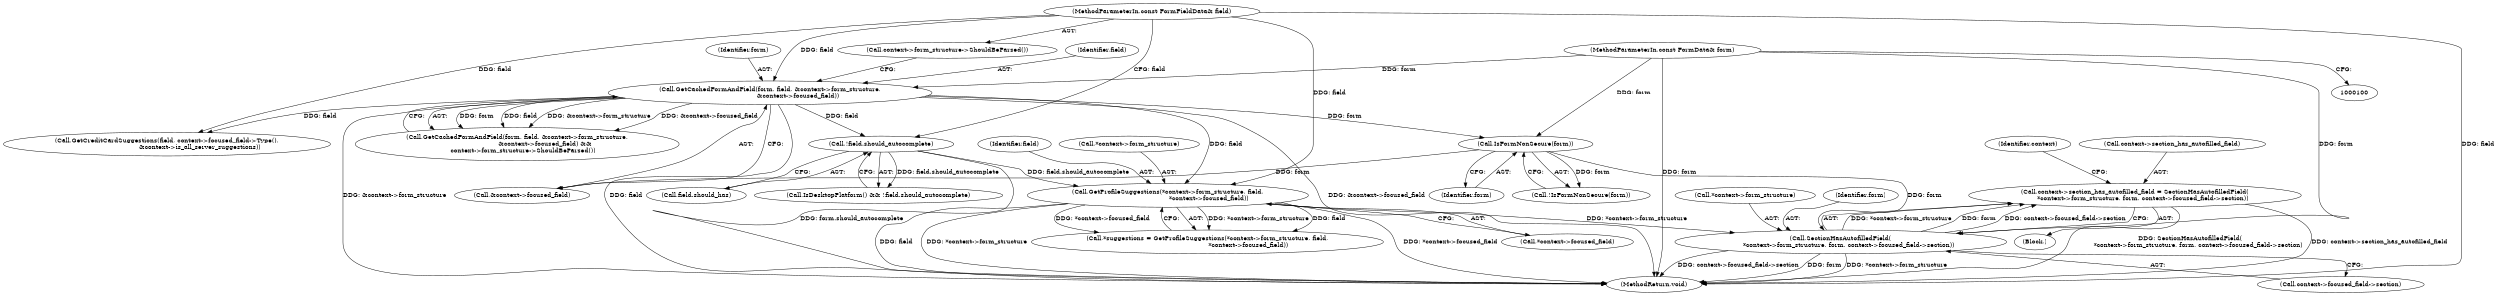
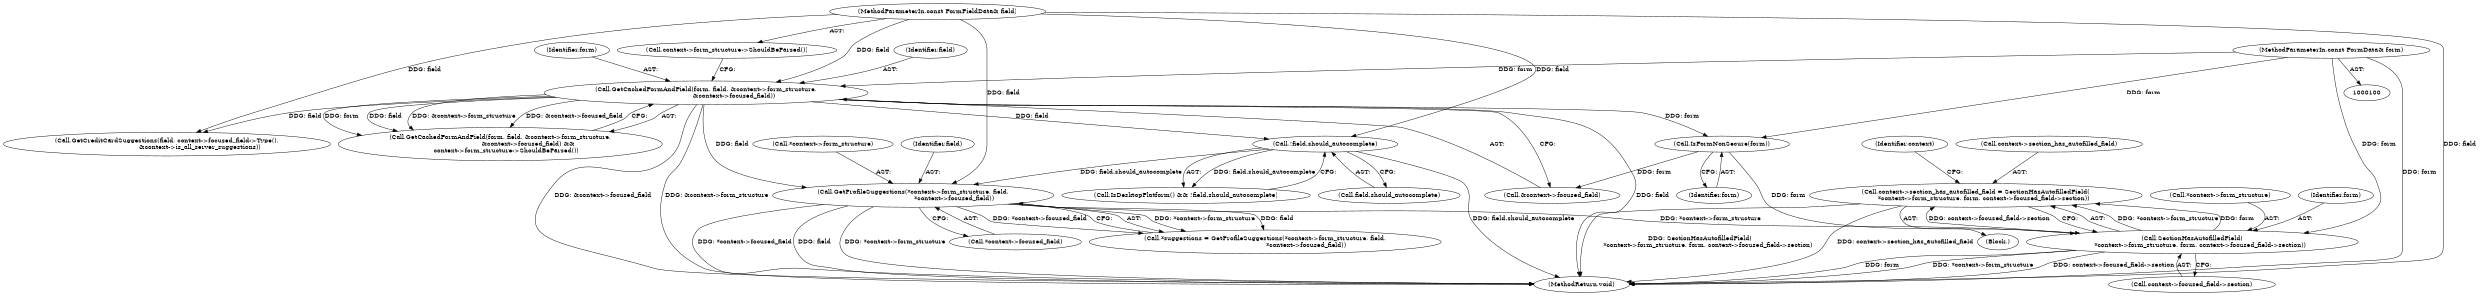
edge "(MethodParameterIn,const FormFieldData& field)" -> "(Call,!field.should_autocomplete)": label "CFG: field" -> "DDG: field"
edge "(MethodParameterIn,const FormData& form)" -> "1000100": label "CFG: " -> "AST: "
node "(Call,field.should_has)": label "(Call,field.should_has)" -> "(Call,field.should_autocomplete)"
node "(Call,!IsFormNonSecure(form))": removed
edge "(Call,!field.should_autocomplete)" -> "(MethodReturn,void)": label "DDG: form.should_autocomplete" -> "DDG: field.should_autocomplete"
